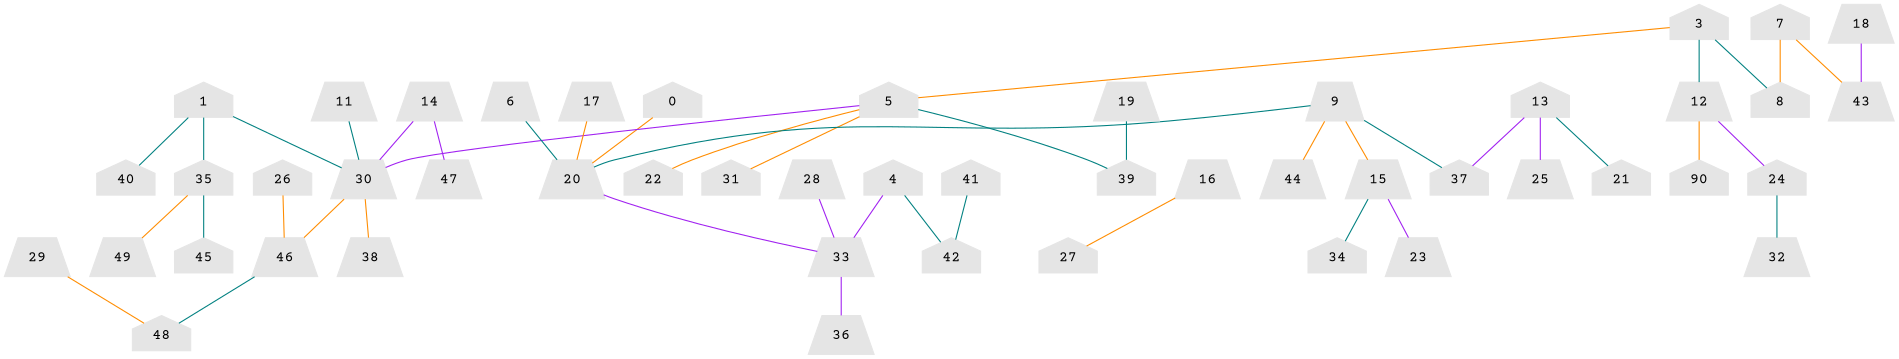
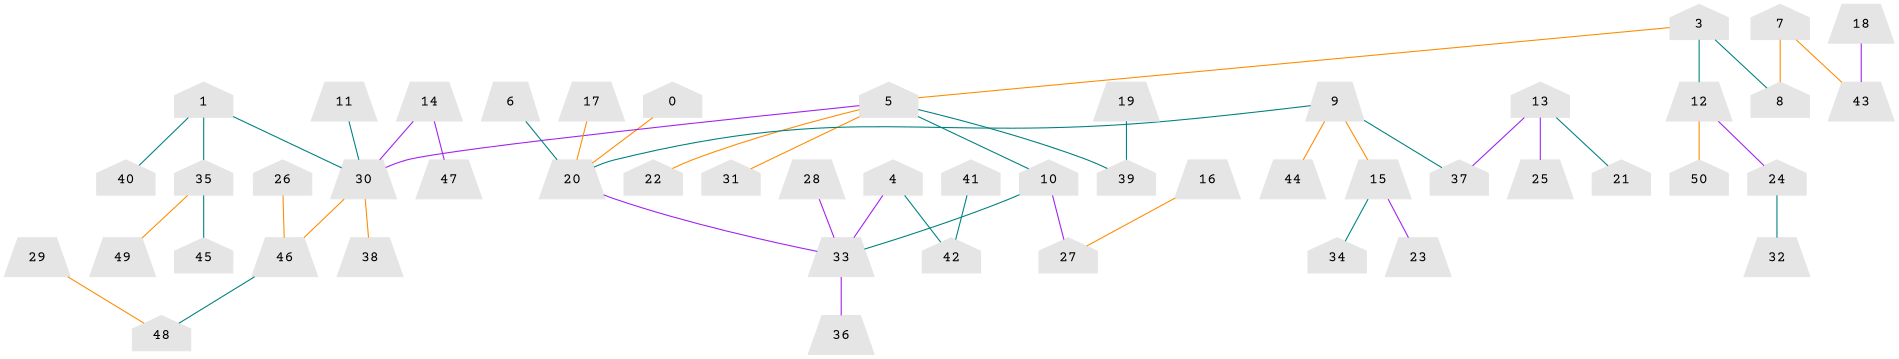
node "10": added
node "90": label "90" -> "50"
